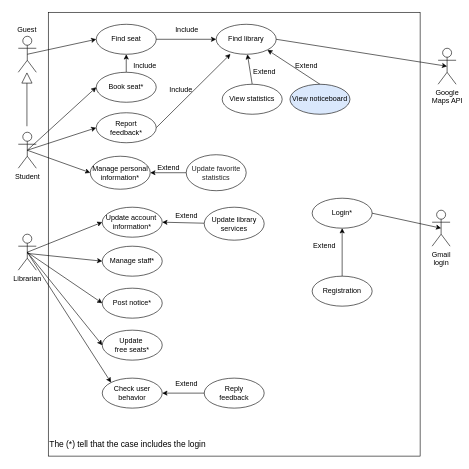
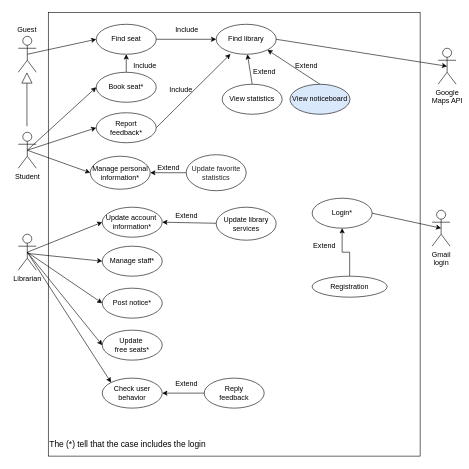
node "Update library services": moved (234, 224) -> (246, 224)
node "Registration": size 60x30 -> 75x21
